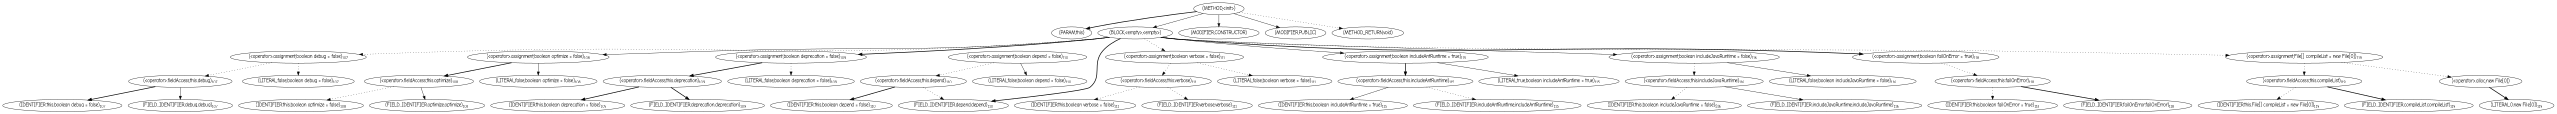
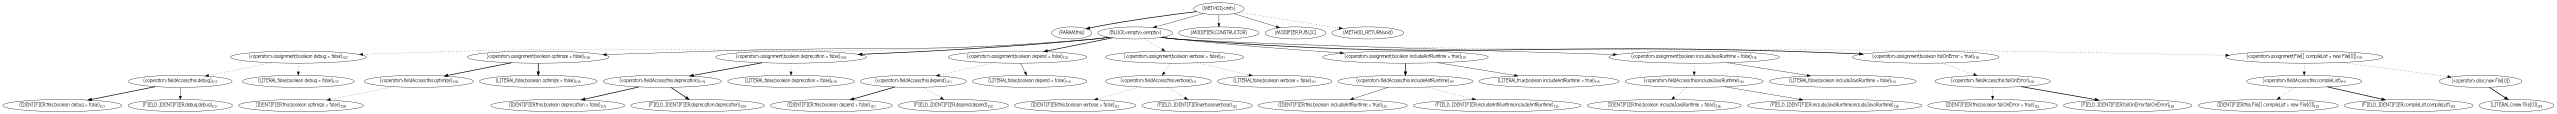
edge "(<operator>.assignment,boolean optimize = false)" -> "(LITERAL,false,boolean optimize = false)": style solid -> bold
edge "(BLOCK,<empty>,<empty>)" -> "(FIELD_IDENTIFIER,depend,depend)": now "(BLOCK,<empty>,<empty>)" -> "(<operator>.assignment,boolean depend = false)"
node "(FIELD_IDENTIFIER,optimize,optimize)": removed
